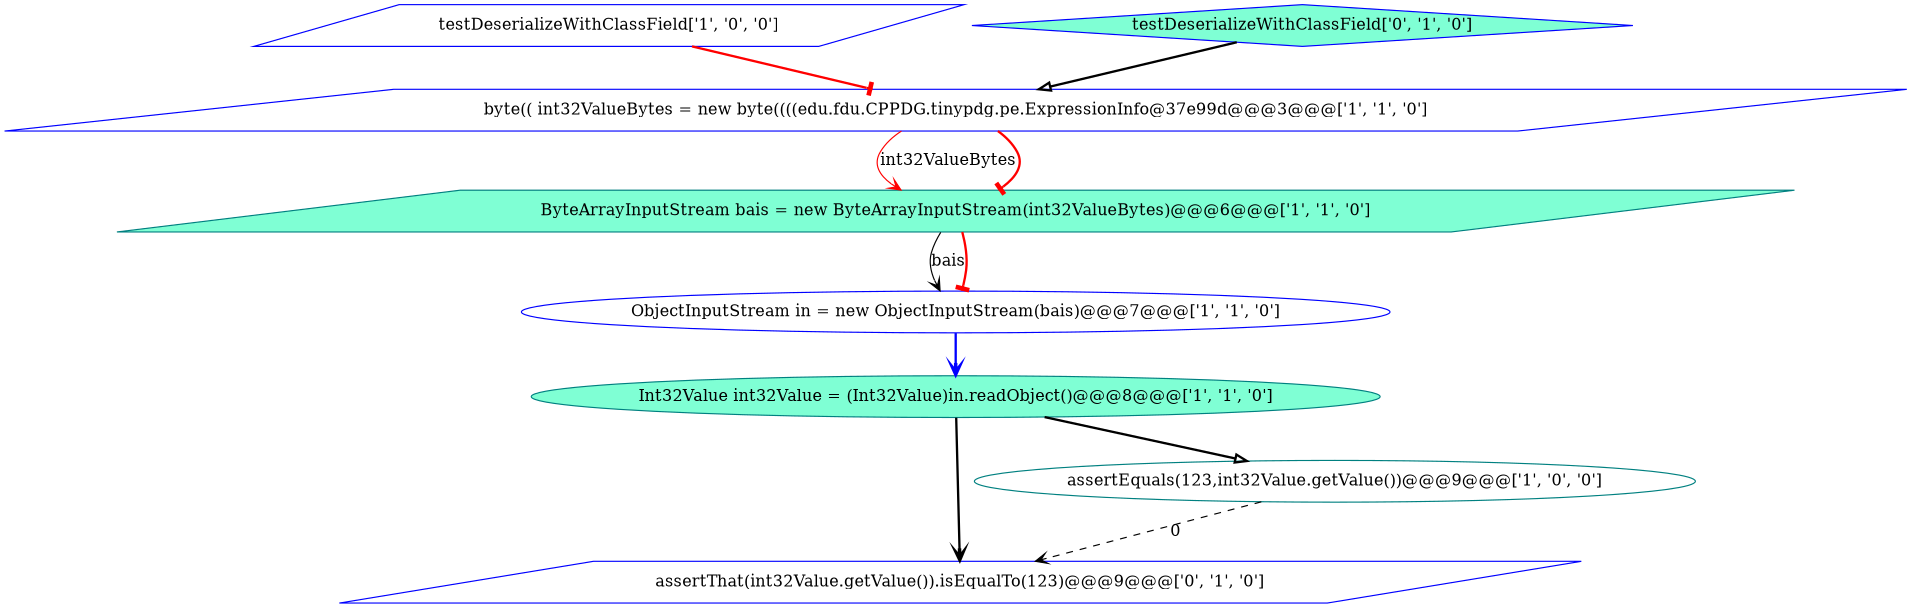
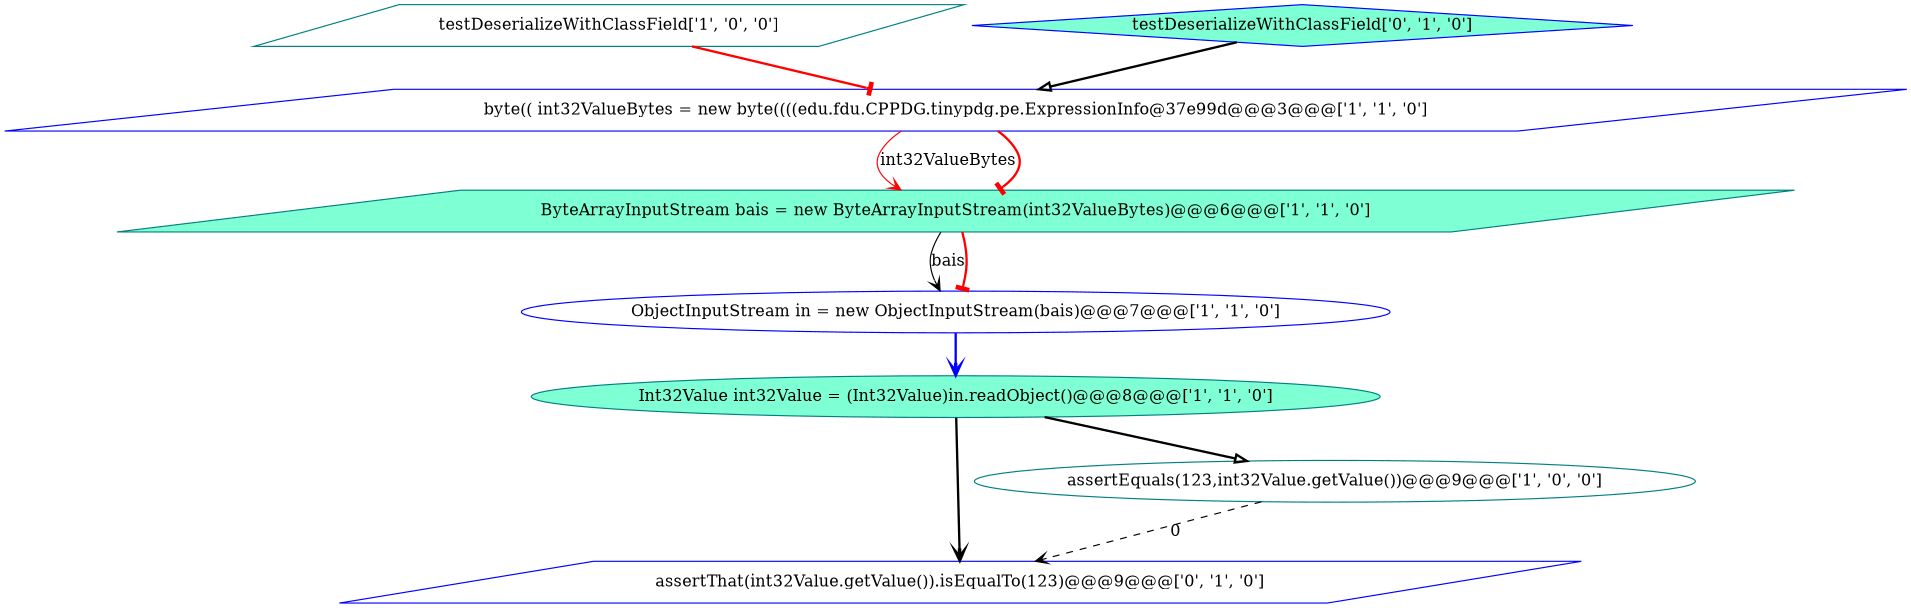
node "testDeserializeWithClassField['1', '0', '0']": color blue -> teal
